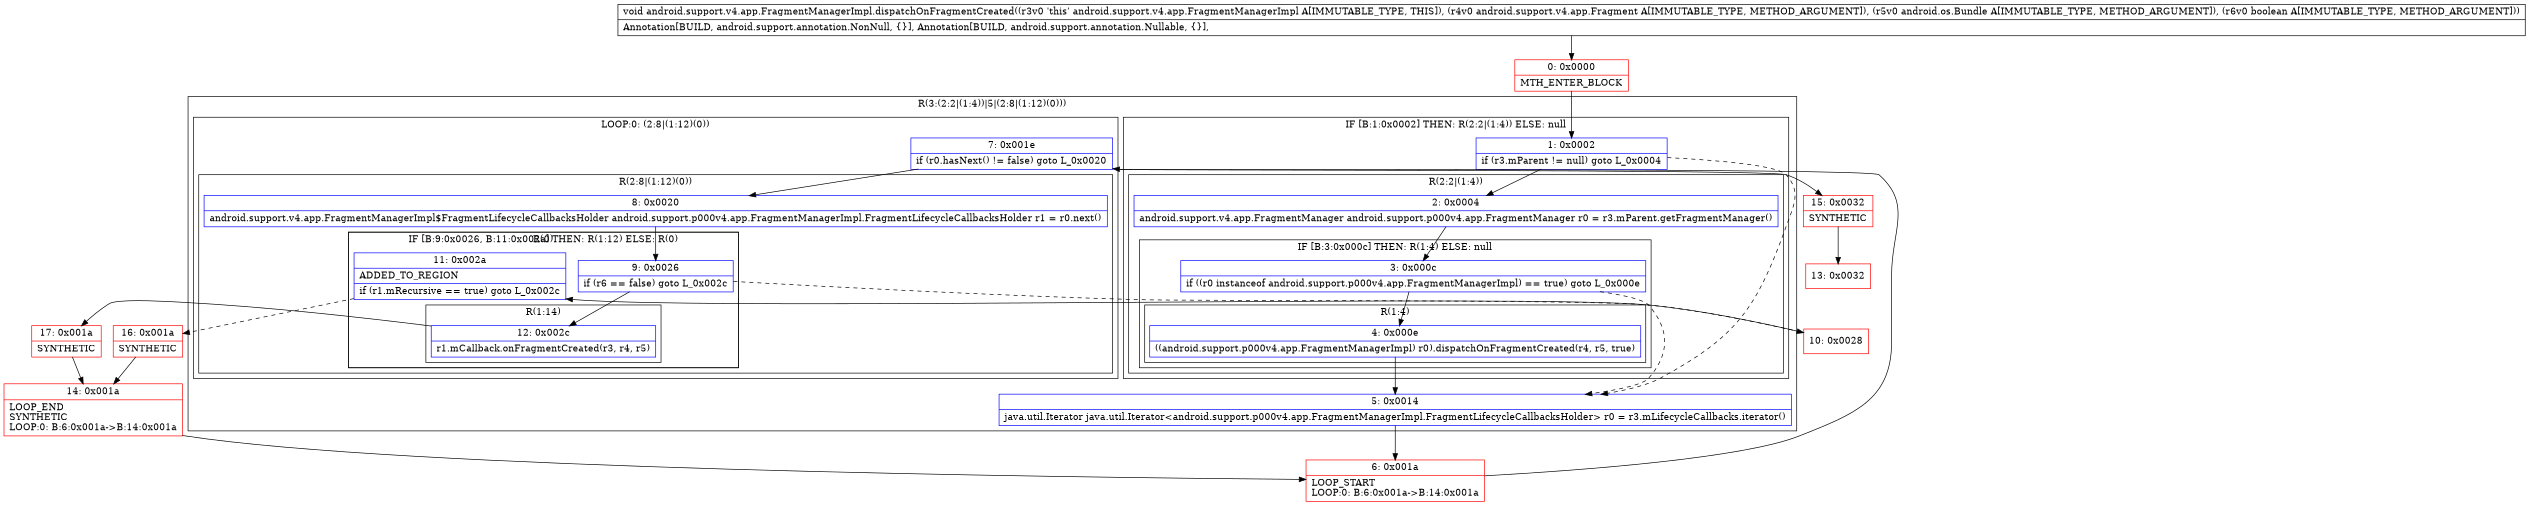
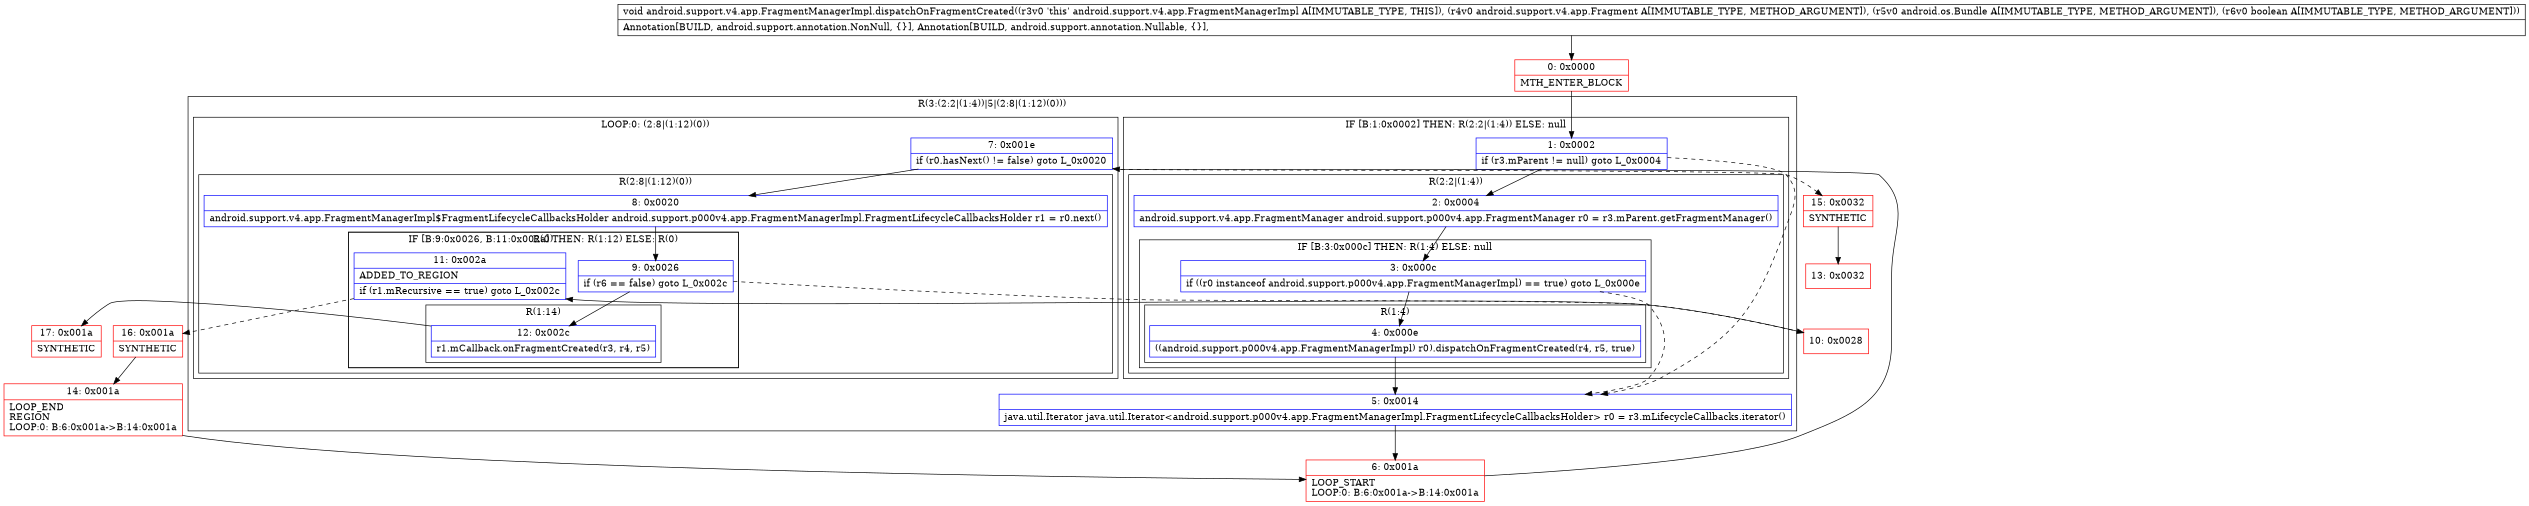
edge "7: 0x001e" -> "15: 0x0032": style solid -> dashed
edge "17: 0x001a" -> "14: 0x001a": removed
node "14: 0x001a": text "SYNTHETIC" -> "REGION"
